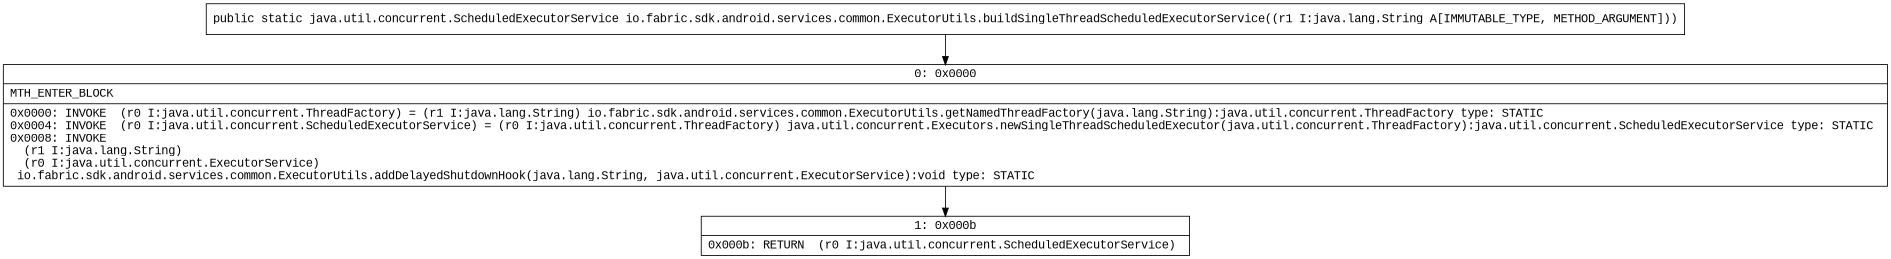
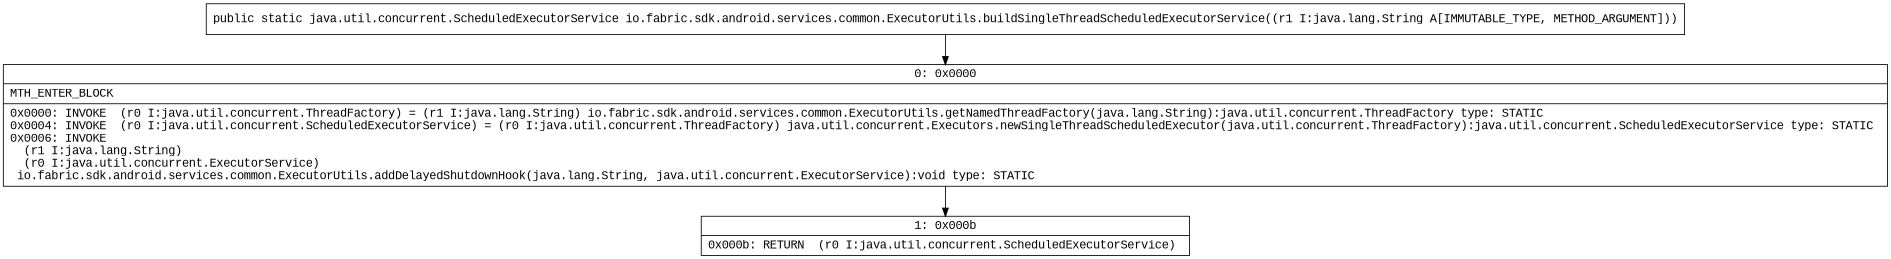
node "0: 0x0000": text "0x0008: INVOKE" -> "0x0006: INVOKE"
